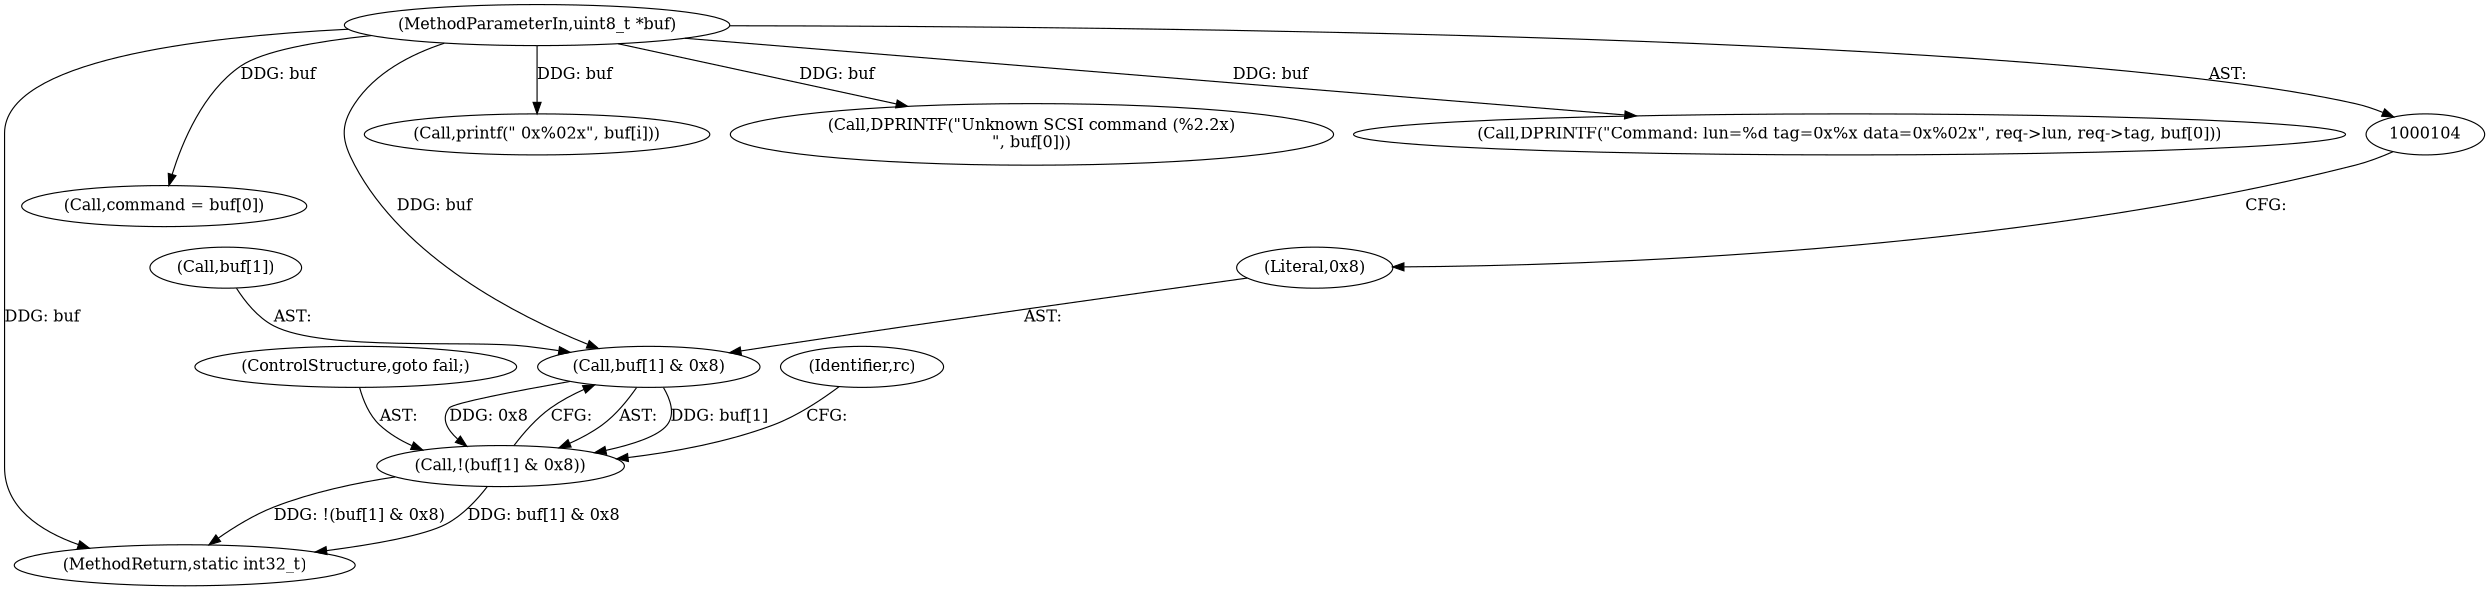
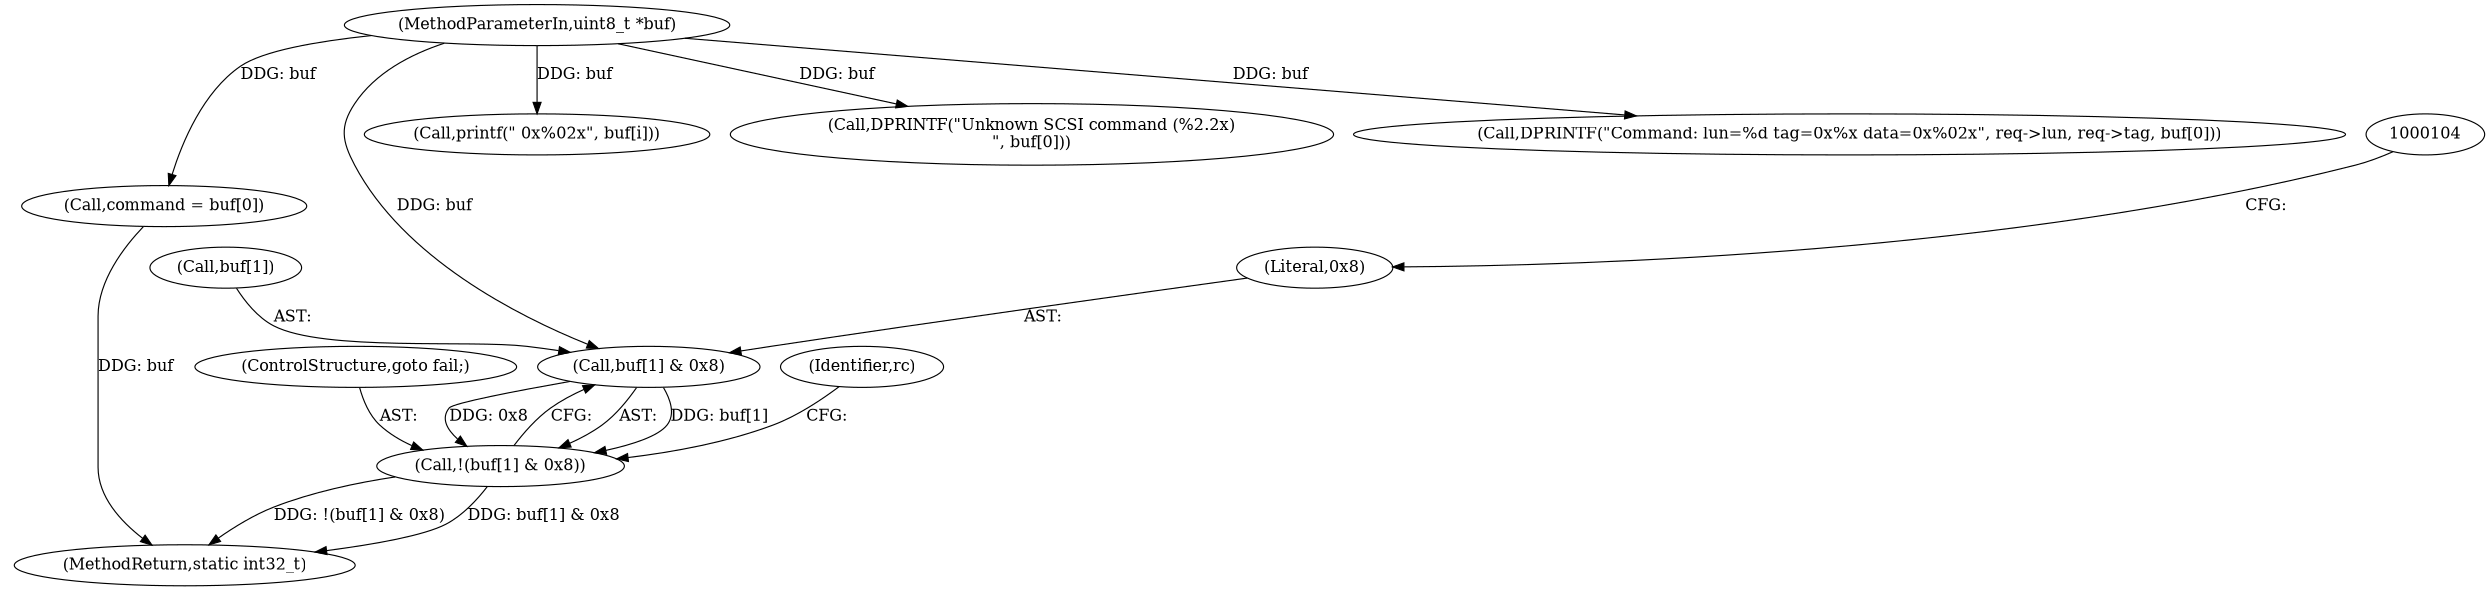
edge "(MethodParameterIn,uint8_t *buf)" -> "1000104": removed, label "AST:"
edge "(MethodParameterIn,uint8_t *buf)" -> "(MethodReturn,static int32_t)": now "(Call,command = buf[0])" -> "(MethodReturn,static int32_t)"
